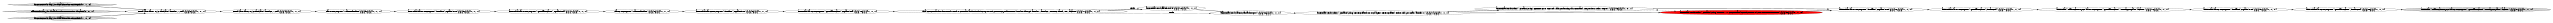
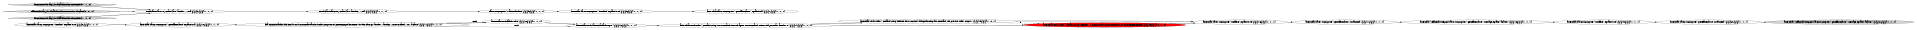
node "slave2.toComputer().waitUntilOnline()@@@8@@@['1', '1', '1']": removed
